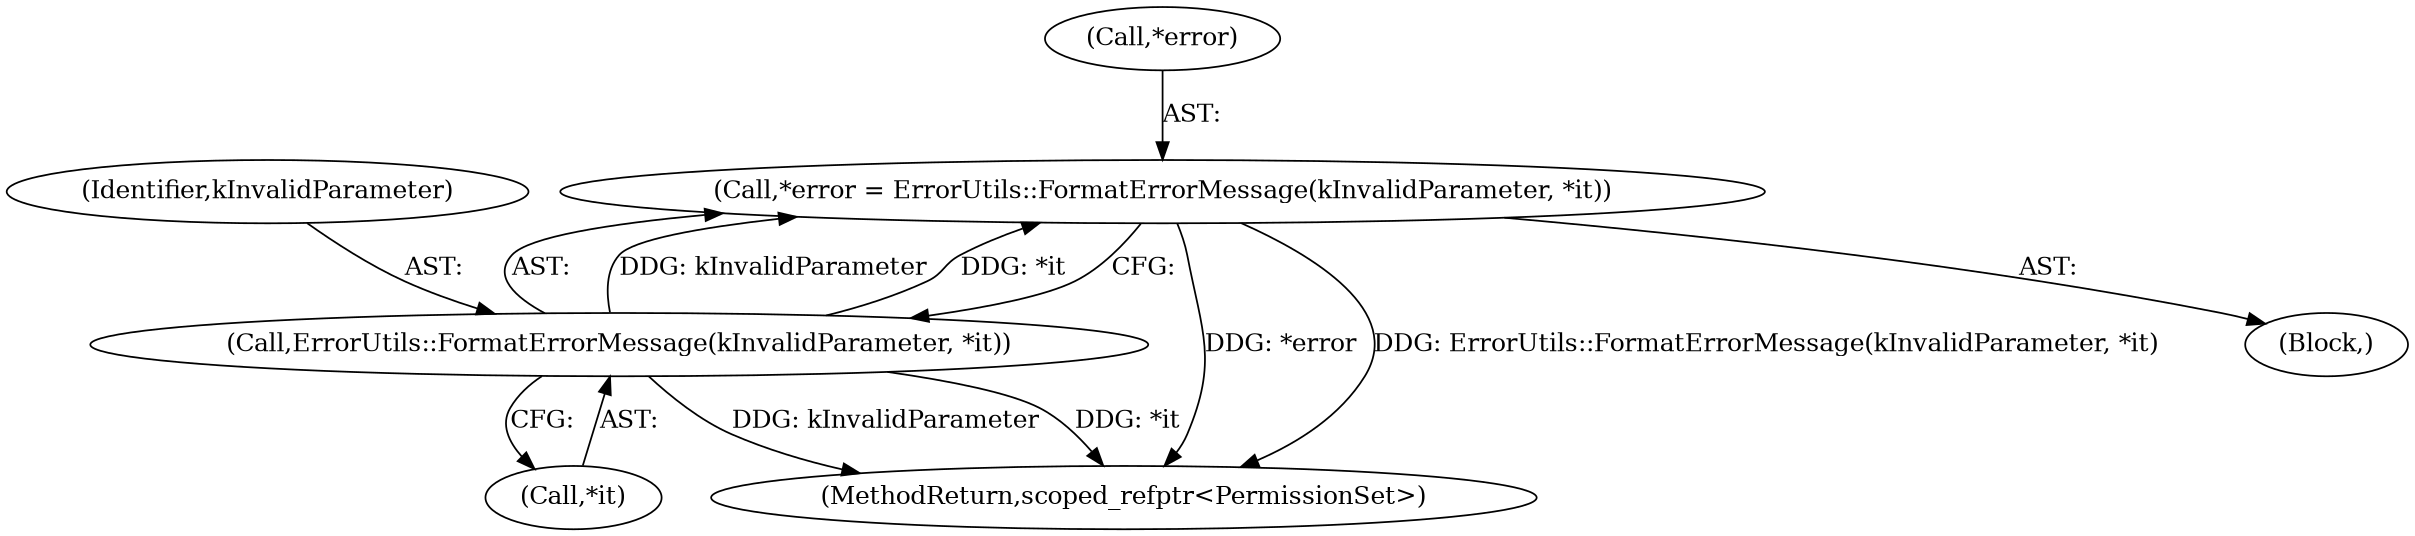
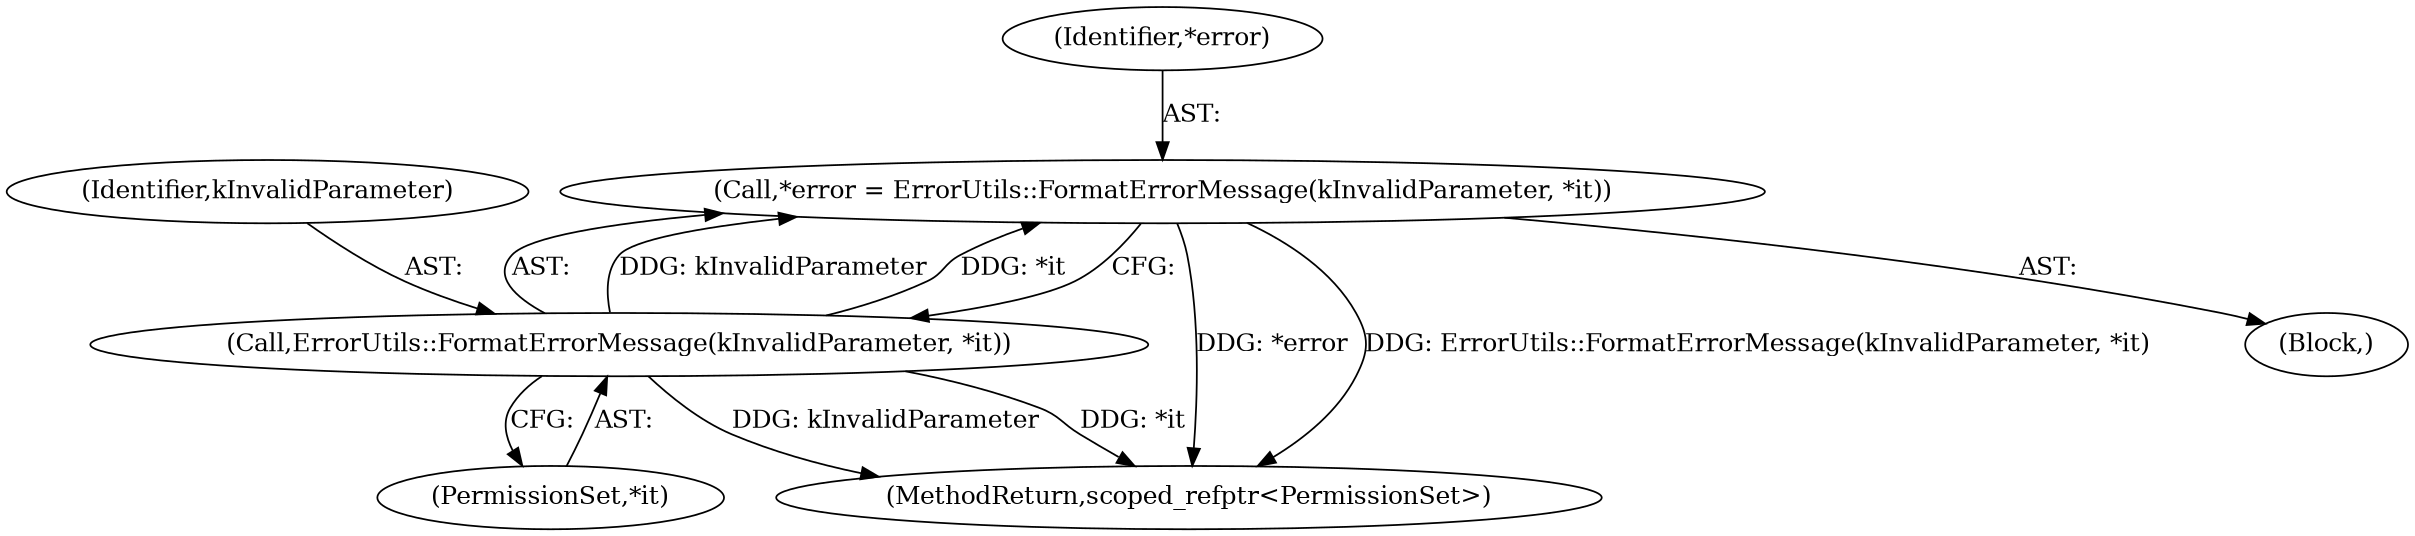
node "(Call,*error)": label "(Call,*error)" -> "(Identifier,*error)"
node "(Call,*it)": label "(Call,*it)" -> "(PermissionSet,*it)"
